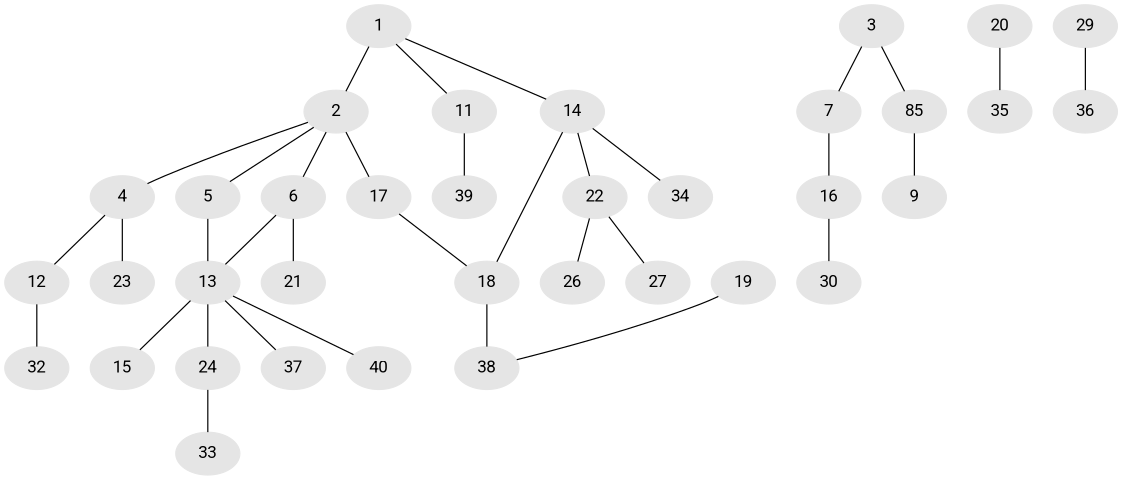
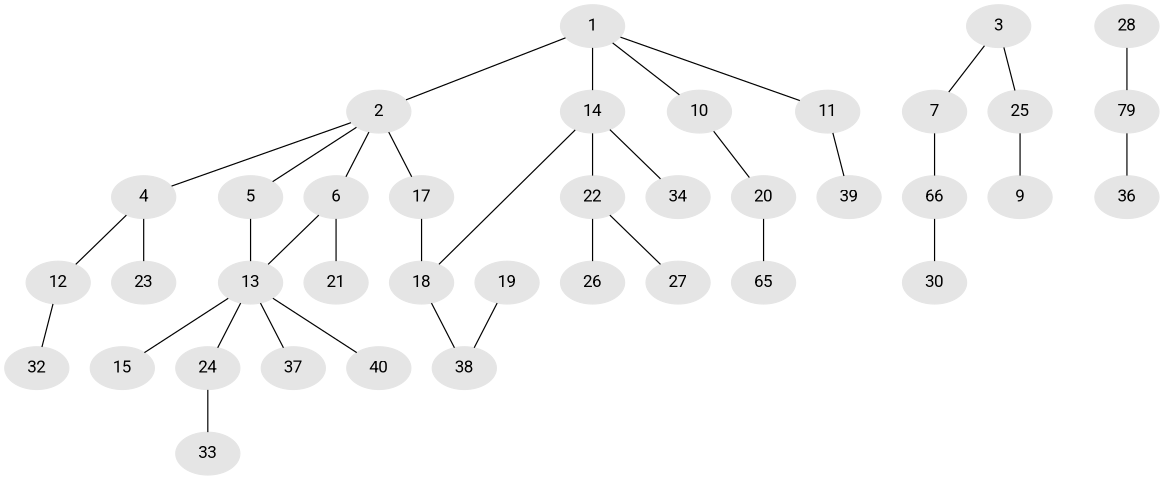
node "29": label "29" -> "79"
node "28": added
node "10": added
node "85": label "85" -> "25"
node "35": label "35" -> "65"
node "16": label "16" -> "66"
